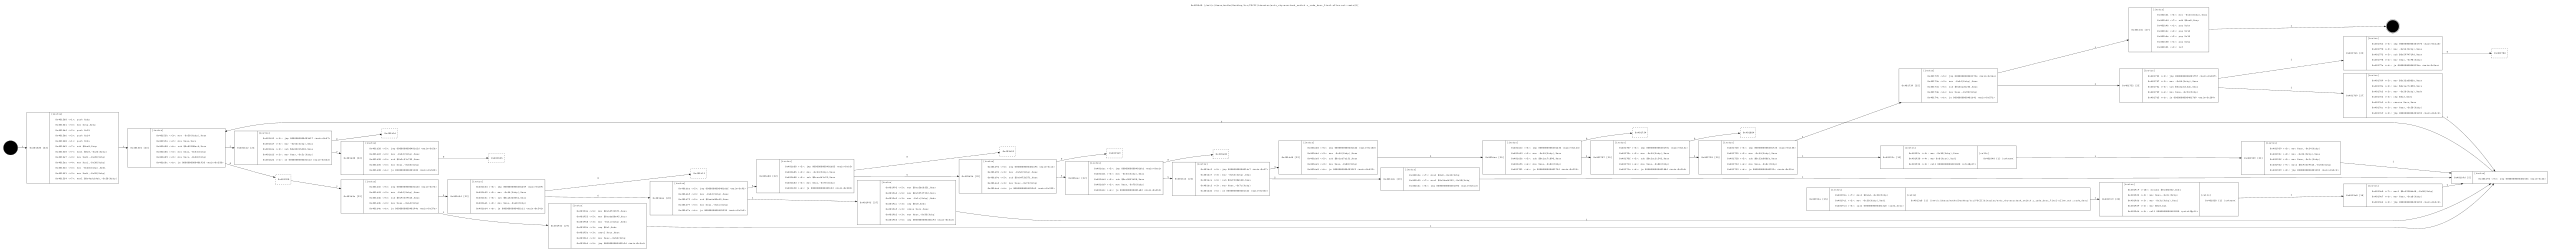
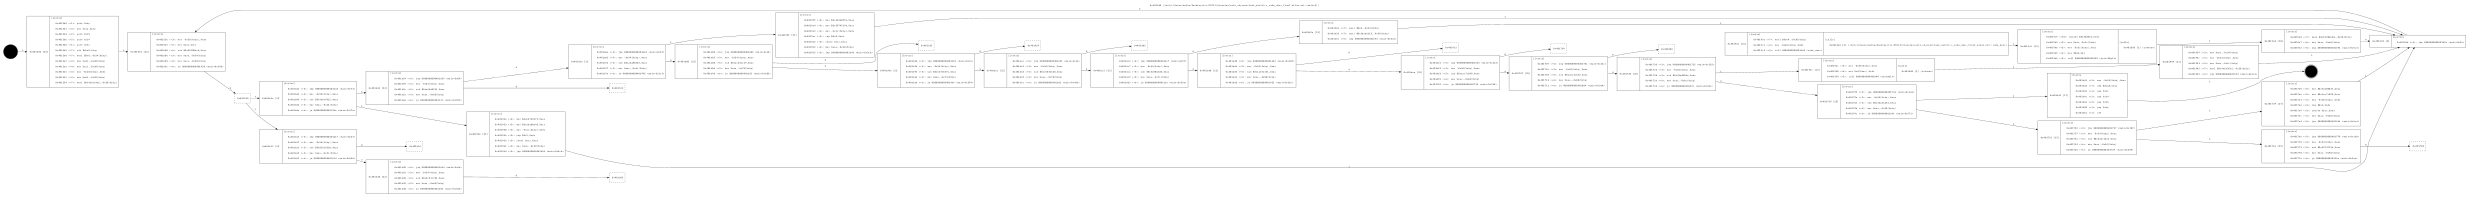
node "0x4019f2": added
edge "0x4015fb [23]" -> "0x401612 [22]": now "0x401920" -> "0x401612 [22]"
